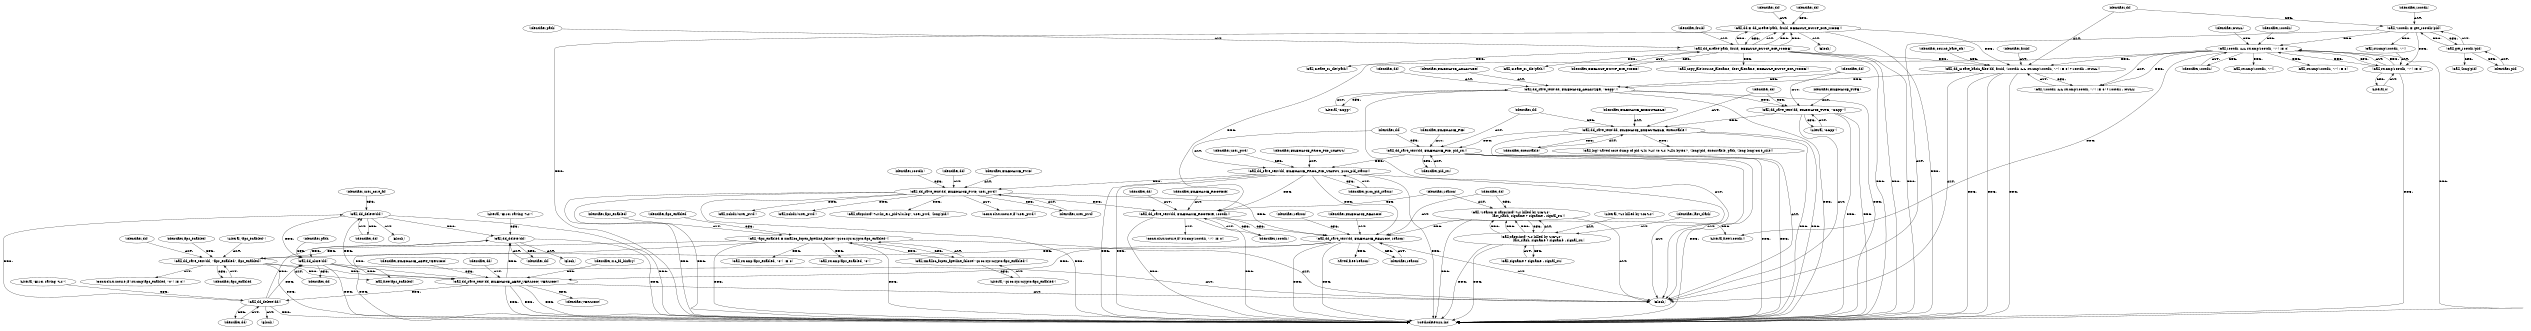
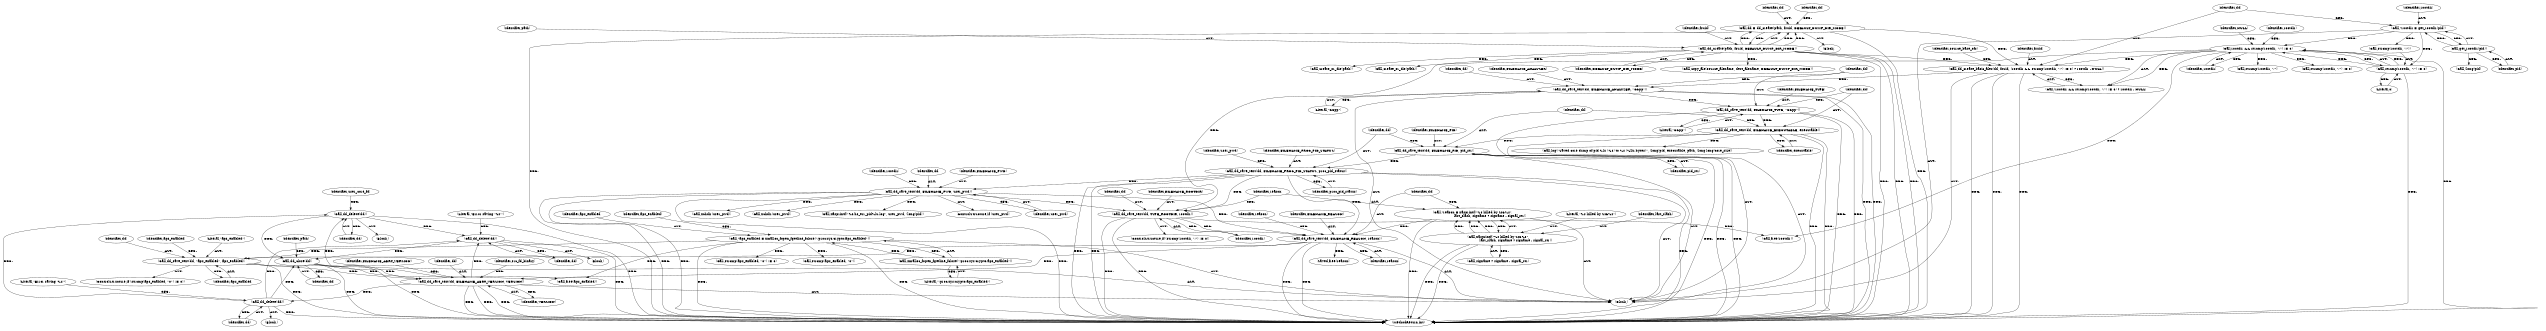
node "(Identifier,FILENAME_EXECUTABLE)": removed
node "(Call,dd_save_text(dd, FILENAME_ROOTDIR, rootdir))": label "(Call,dd_save_text(dd, FILENAME_ROOTDIR, rootdir))" -> "(Call,dd_save_text(dd, TYPE_ROOTDIR, rootdir))"
node "(Literal,free(rootdir))": label "(Literal,free(rootdir))" -> "(Call,free(rootdir))"
edge "(Identifier,VERSION)" -> "(Call,dd_save_text(dd, FILENAME_ABRT_VERSION, VERSION))": added, label "AST:"
